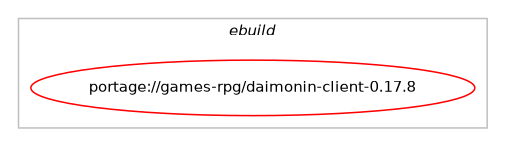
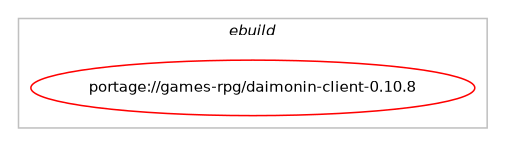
node "portage://games-rpg/daimonin-client-0.17.8": label "portage://games-rpg/daimonin-client-0.17.8" -> "portage://games-rpg/daimonin-client-0.10.8"
